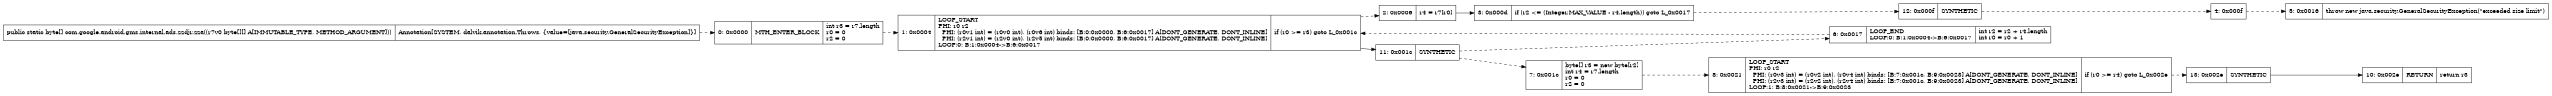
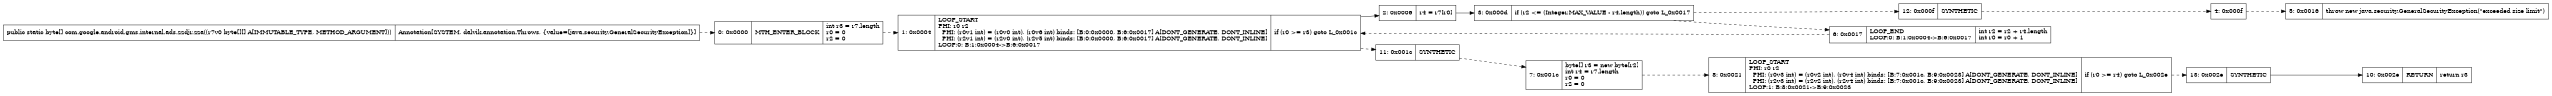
edge "1: 0x0004" -> "2: 0x0006": style dashed -> solid
edge "11: 0x001c" -> "6: 0x0017": now "3: 0x000d" -> "6: 0x0017"
edge "1: 0x0004" -> "11: 0x001c": style solid -> dashed
